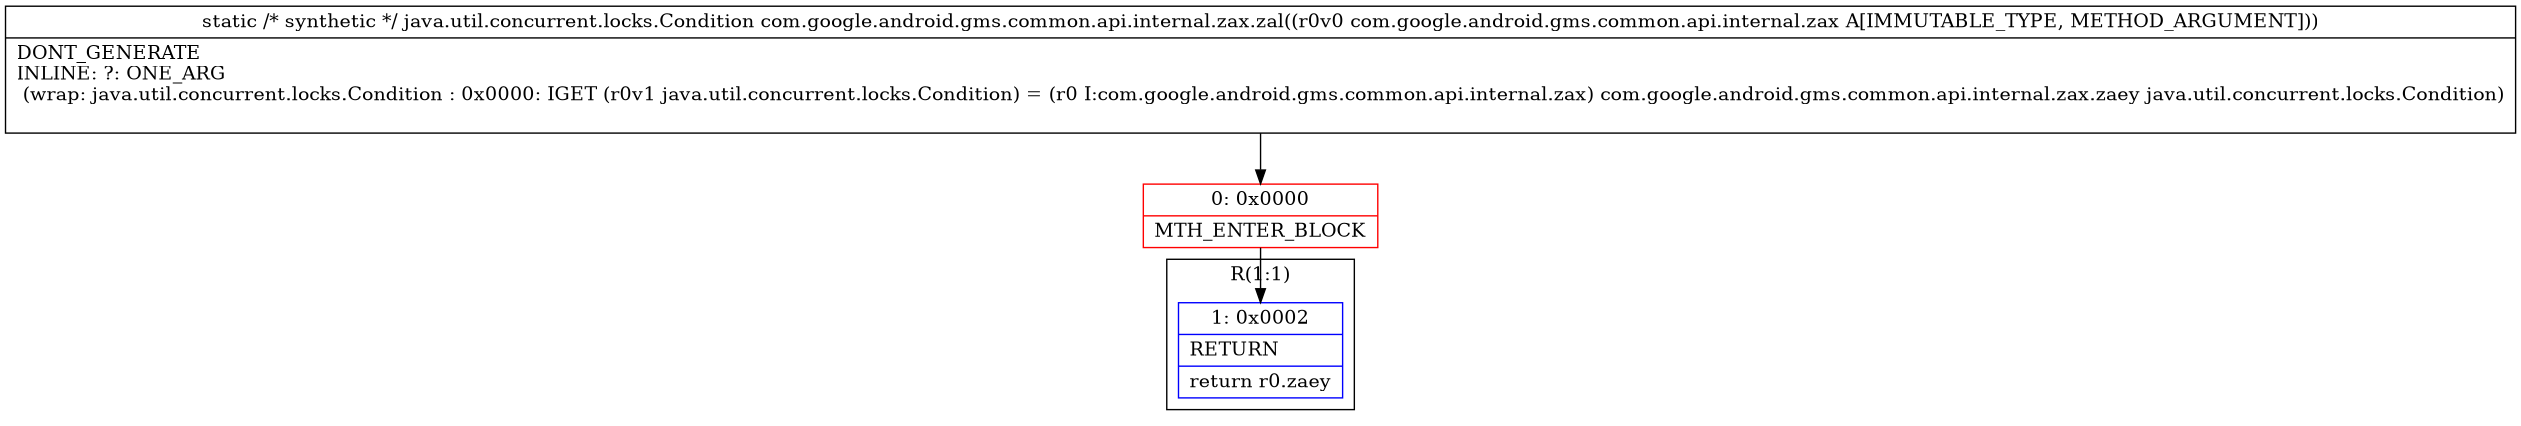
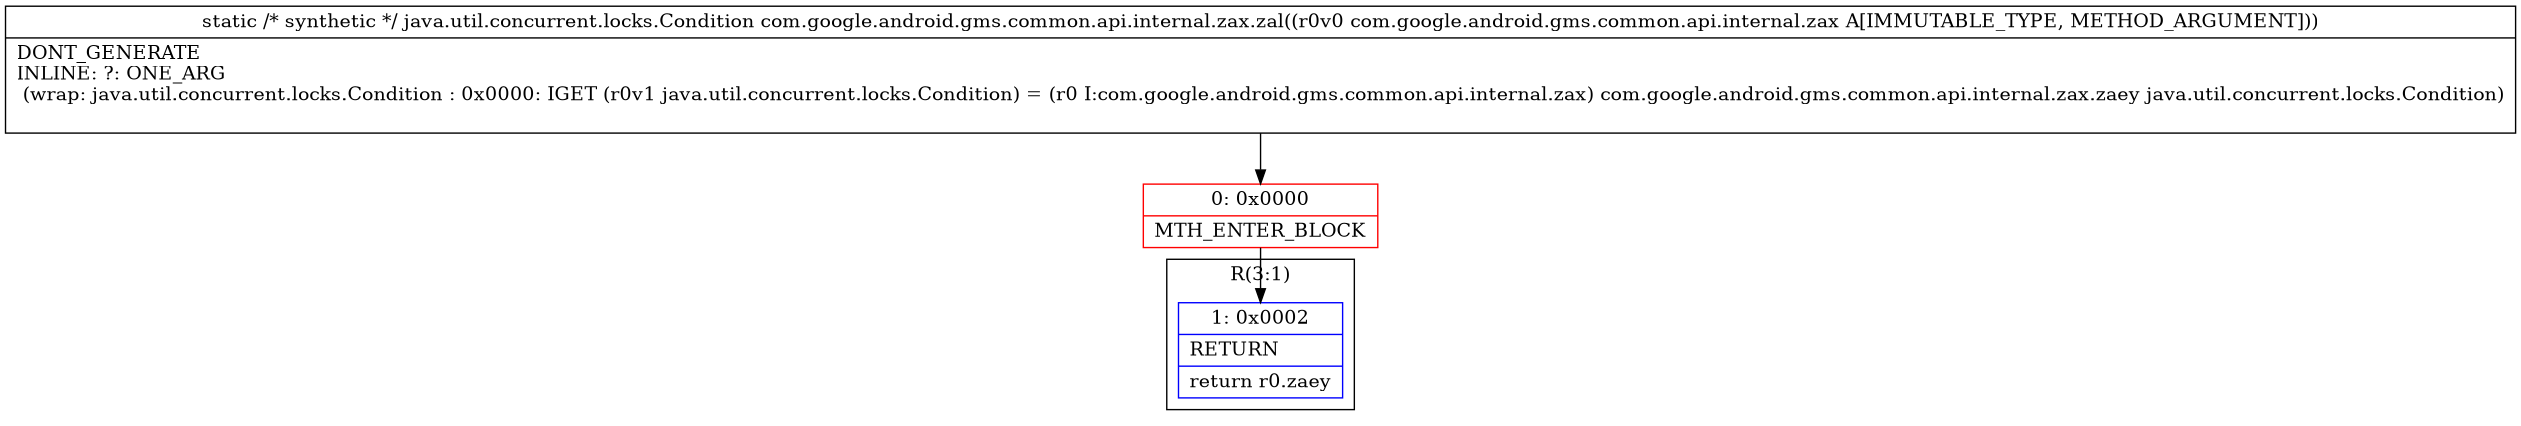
cluster "R(1:1)": label "R(1:1)" -> "R(3:1)"
